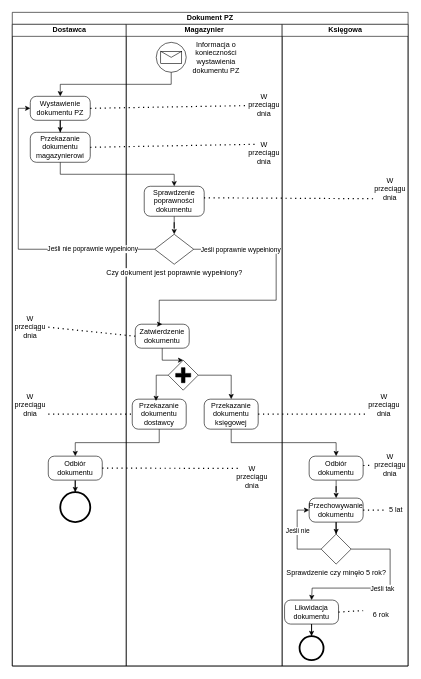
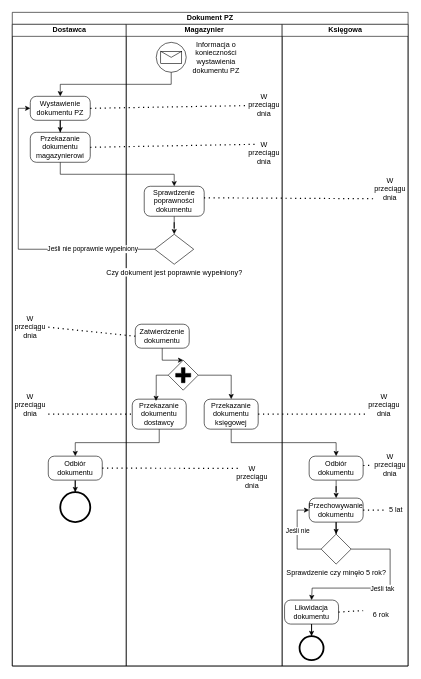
edge "Czy dokument jest poprawnie wypełniony?" -> "Zatwierdzenie dokumentu": removed, label "Jeśli poprawnie wypełniony"
